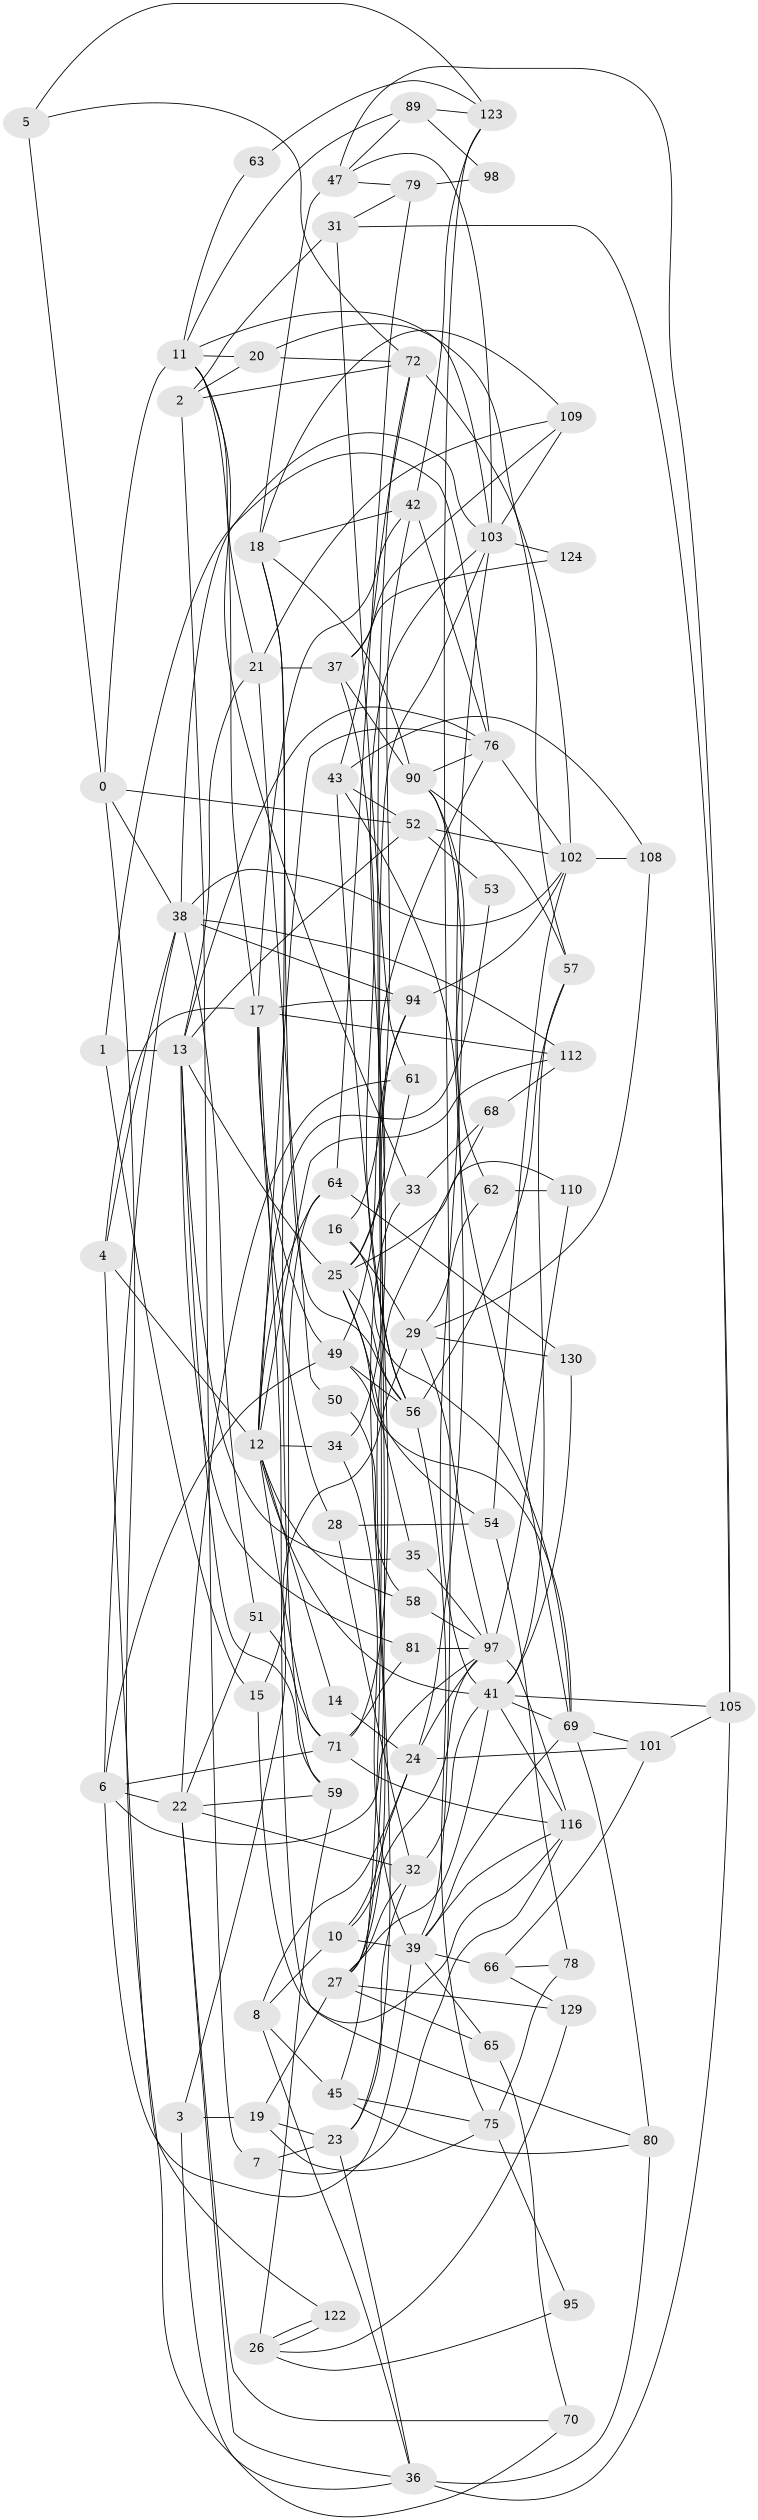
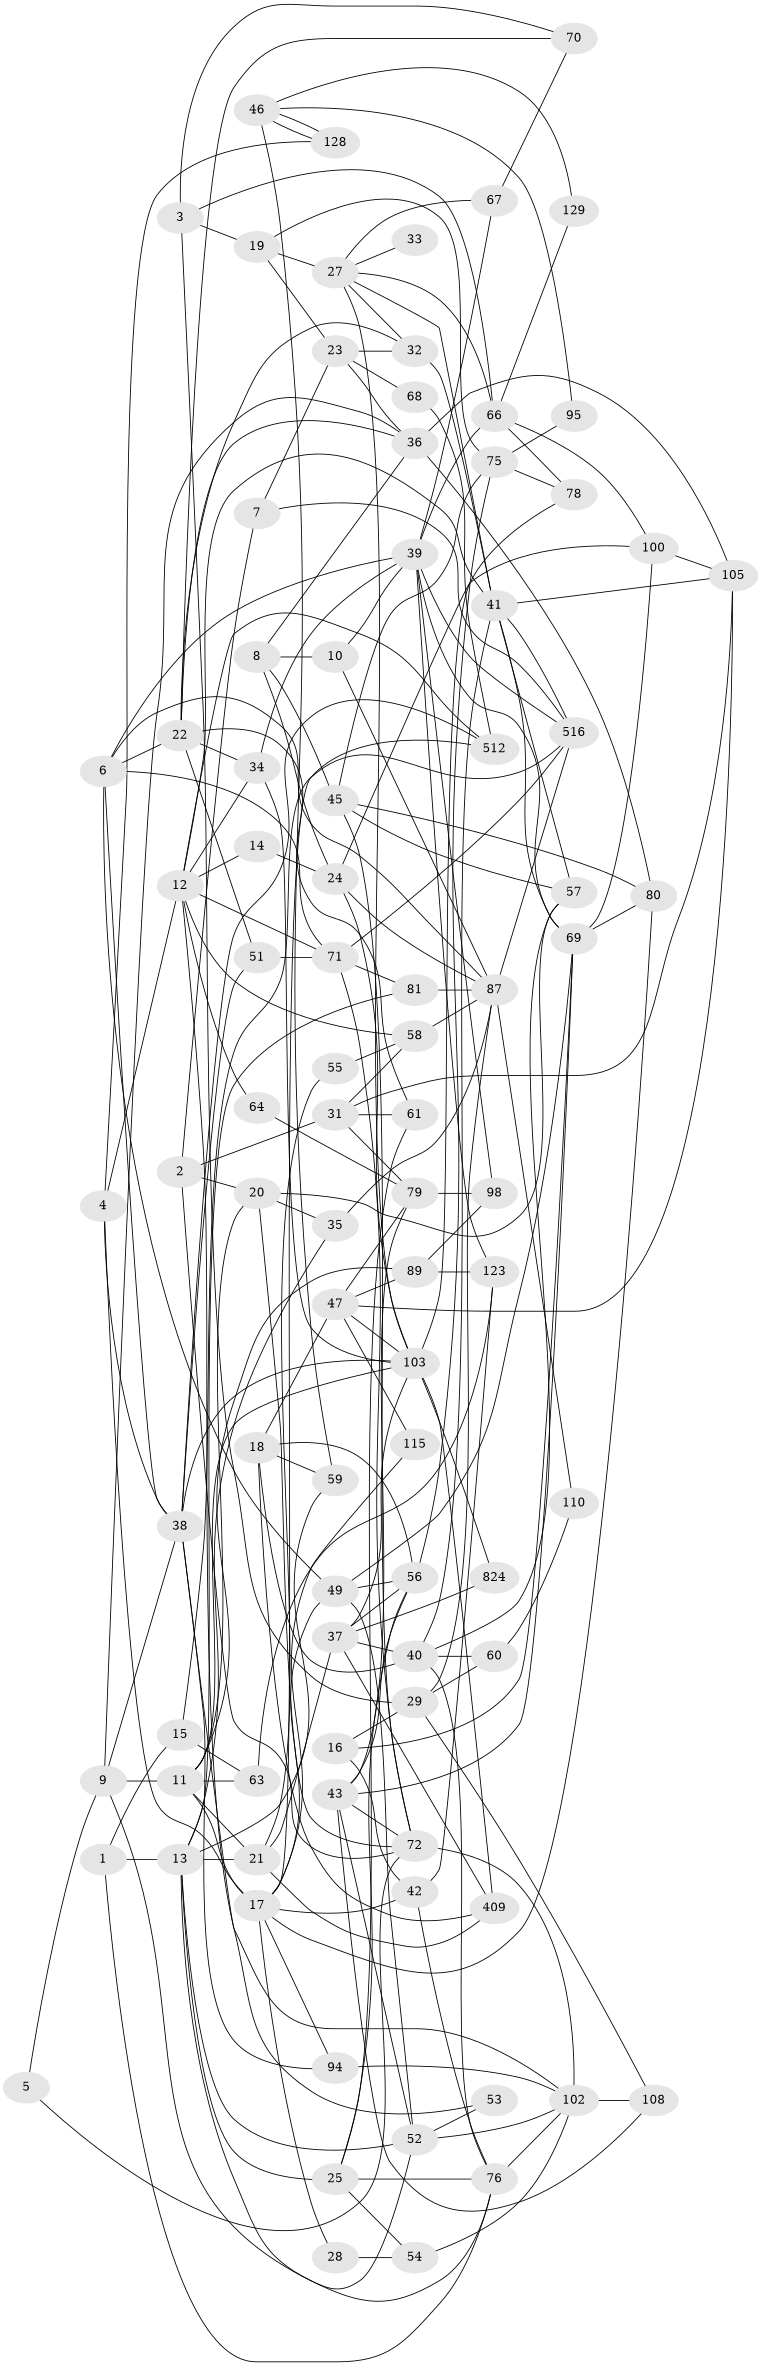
edge "123" -- "5": removed
edge "3" -- "66": added
node "109": label "109" -> "409"
edge "42" -- "18": removed
node "124": label "124" -> "824"
node "90": label "90" -> "40"
edge "11" -- "33": removed
node "0": label "0" -> "9"
edge "39" -- "98": added
edge "76" -- "12": removed
node "112": label "112" -> "512"
edge "58" -- "31": added
edge "68" -- "33": removed
edge "110" -- "25": removed
edge "94" -- "49": now "52" -- "49"
edge "57" -- "56": now "57" -- "45"
node "62": label "62" -> "60"
node "130": removed
edge "94" -- "71": now "72" -- "71"
edge "64" -- "15": now "63" -- "15"
node "50": label "50" -> "55"
node "115": added
edge "25" -- "35": now "20" -- "35"
edge "79" -- "43": added
edge "103" -- "37": added
node "97": label "97" -> "87"
edge "28" -- "32": removed
edge "54" -- "78": now "103" -- "78"
node "101": label "101" -> "100"
edge "59" -- "22": now "34" -- "22"
node "116": label "116" -> "516"
edge "24" -- "10": removed
edge "27" -- "129": now "27" -- "66"
node "65": label "65" -> "67"
node "122": label "122" -> "128"
node "26": label "26" -> "46"
